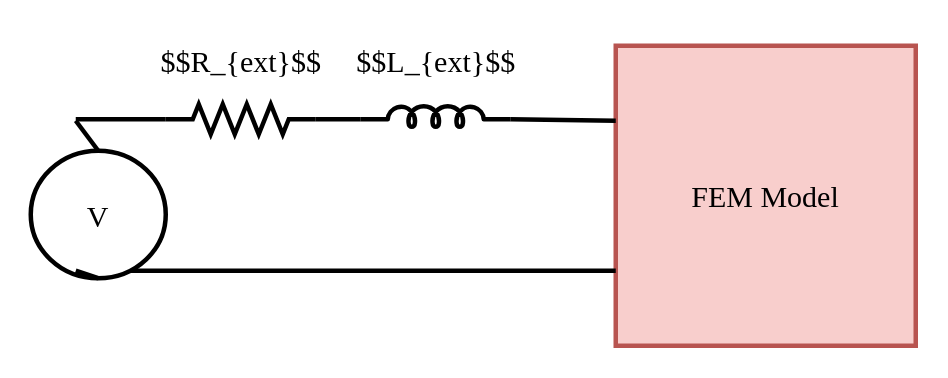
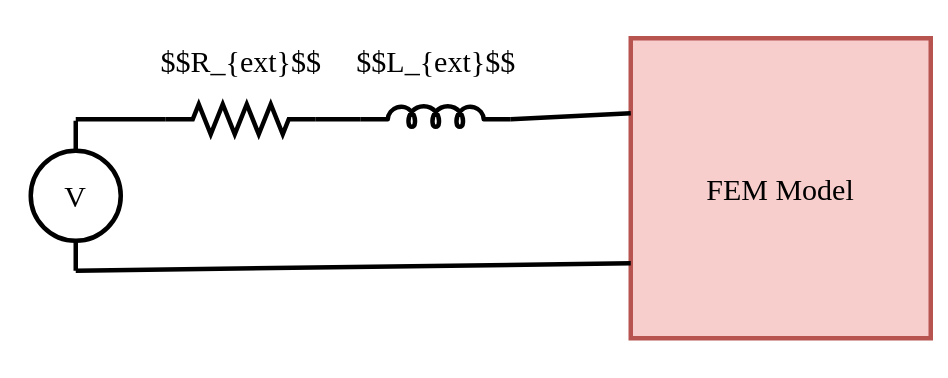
node "FEM Model": moved (766, 196) -> (781, 188)
node "V": size 135x128 -> 90x90
